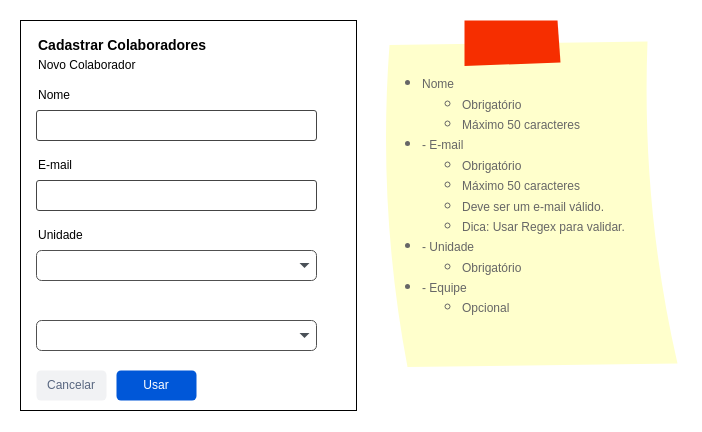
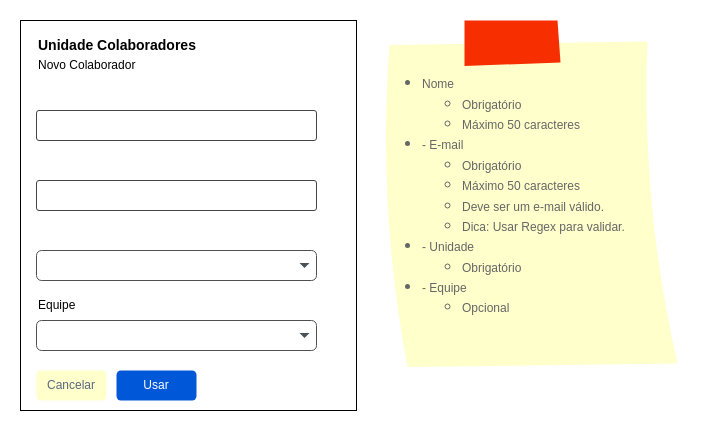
node "Cadastrar Colaboradores": label "Cadastrar Colaboradores" -> "Unidade Colaboradores"
node "Nome": removed
node "E-mail": removed
node "Unidade": removed
node "Equipe": added
node "Cancelar": fillcolor #f1f2f4 -> #ffffcc
